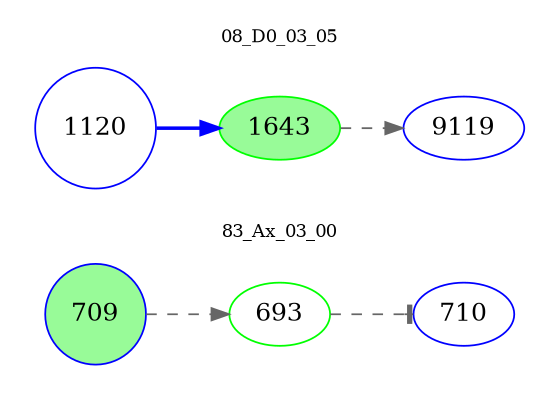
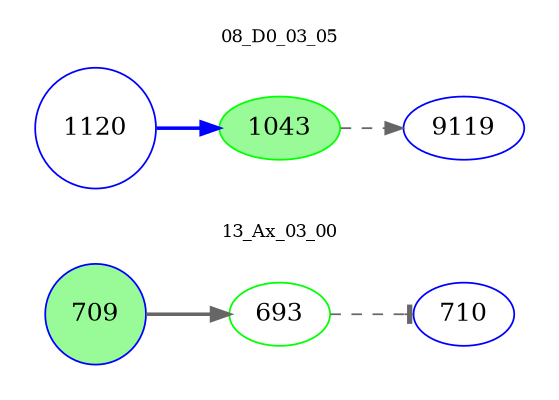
node "1643": label "1643" -> "1043"
cluster "83_Ax_03_00": label "83_Ax_03_00" -> "13_Ax_03_00"
edge "709" -> "693": style dashed -> bold
